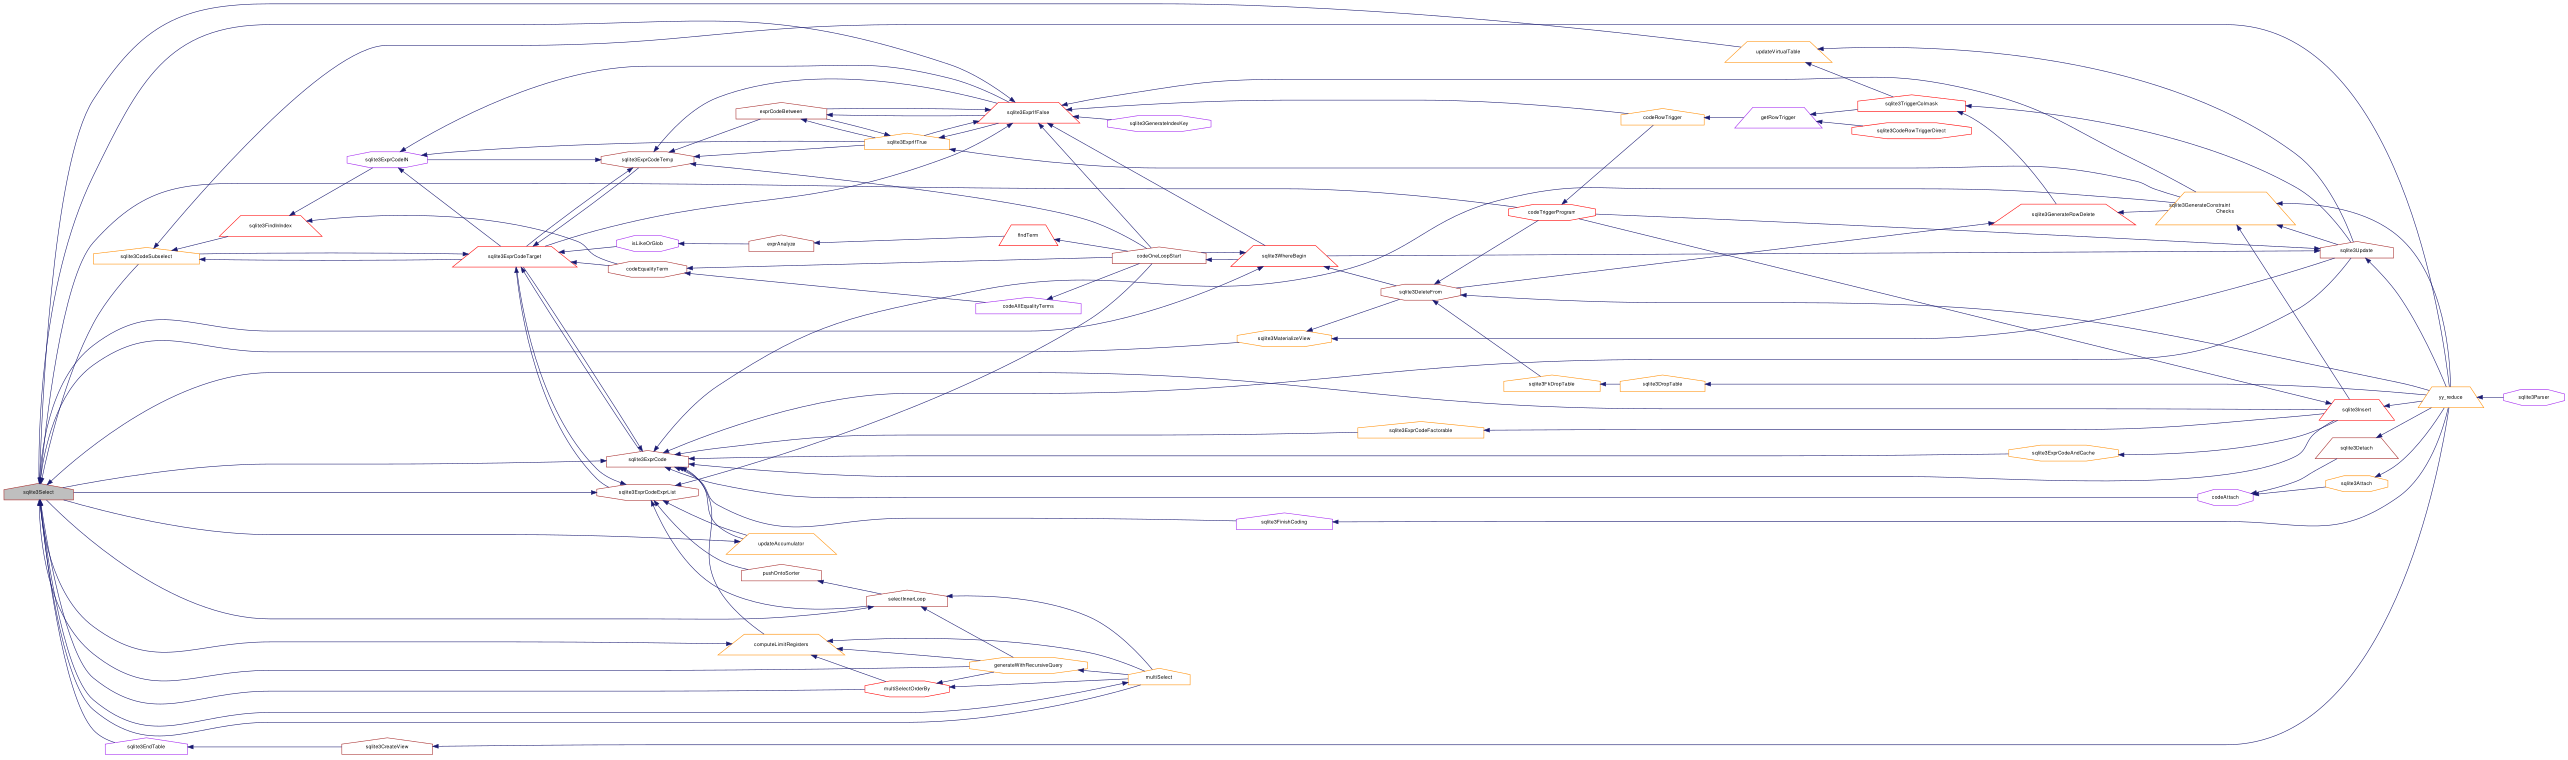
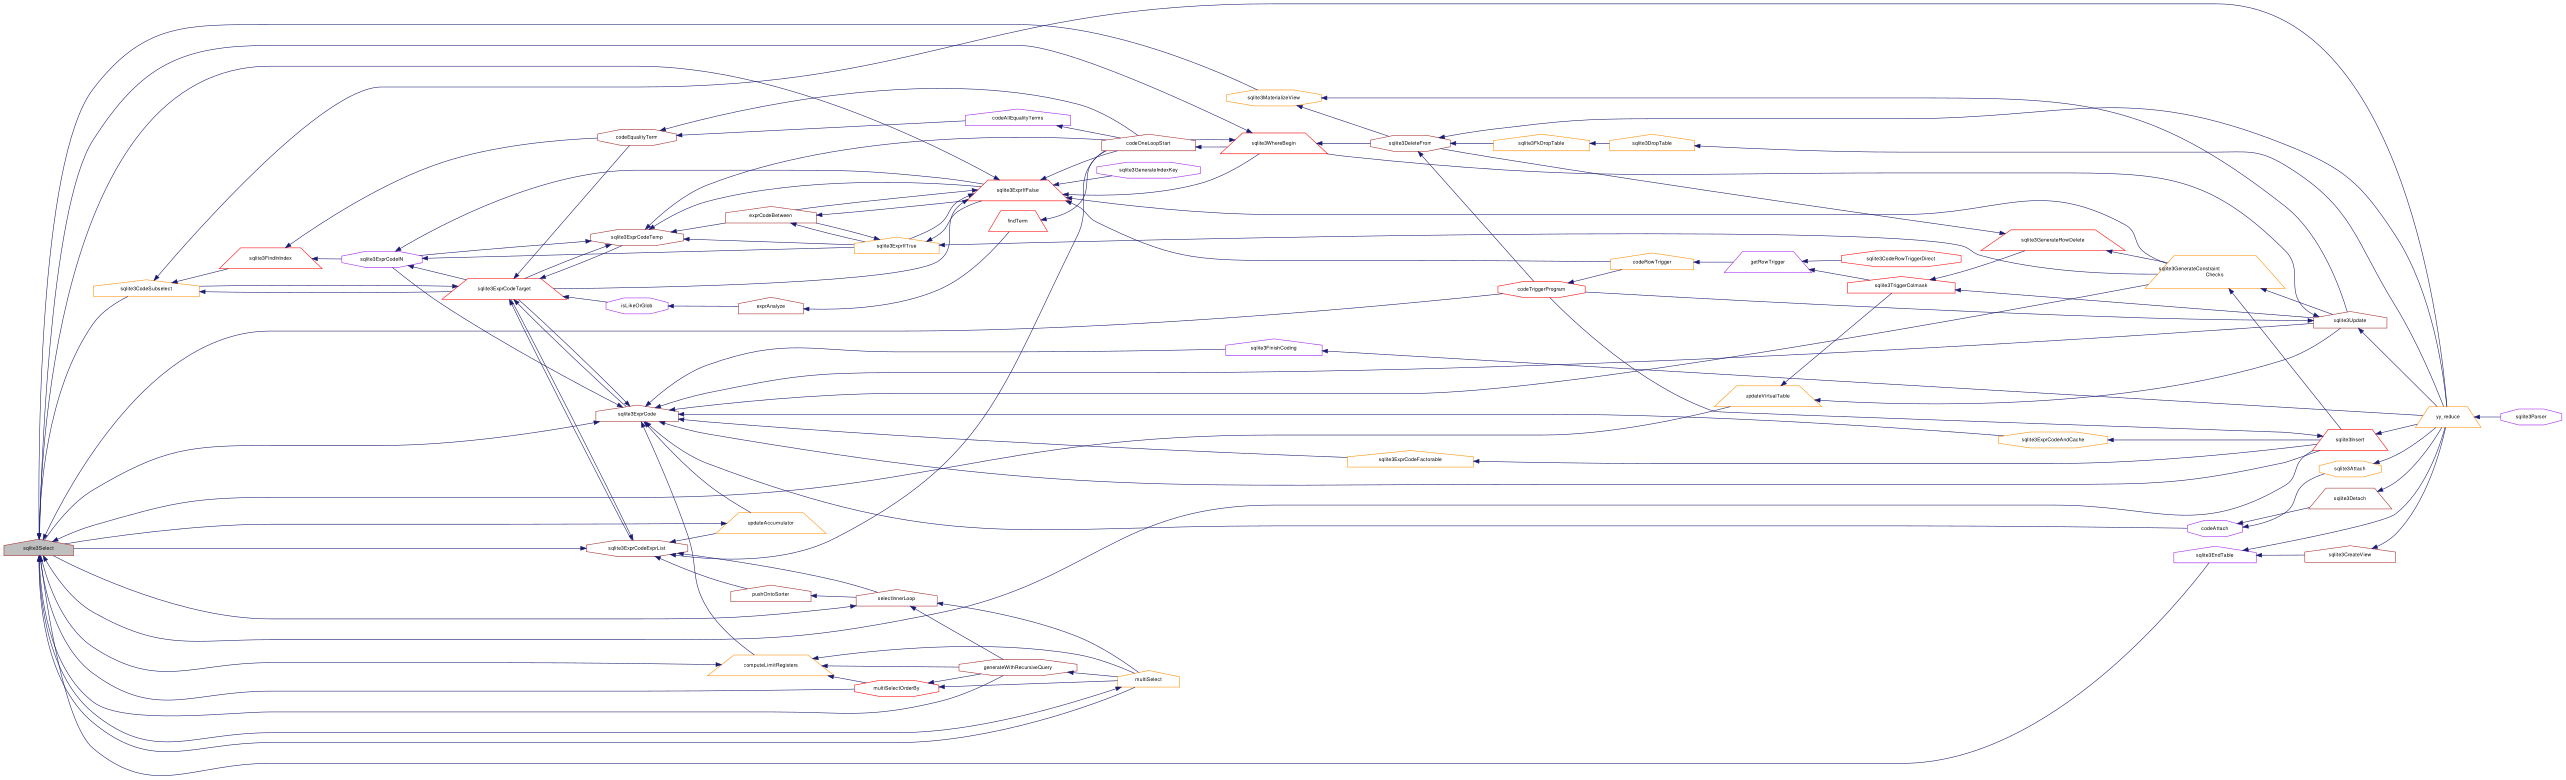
edge "yy_reduce" -> "sqlite3GenerateConstraint Checks": now "yy_reduce" -> "sqlite3EndTable"
edge "sqlite3ExprCodeIN" -> "sqlite3ExprCode": added
node "generateWithRecursiveQuery": color darkorange -> brown
